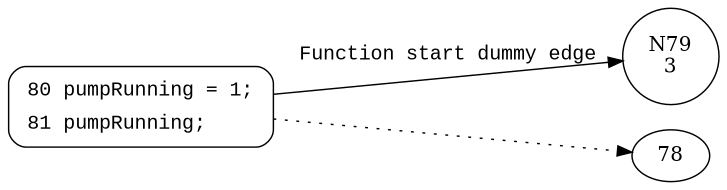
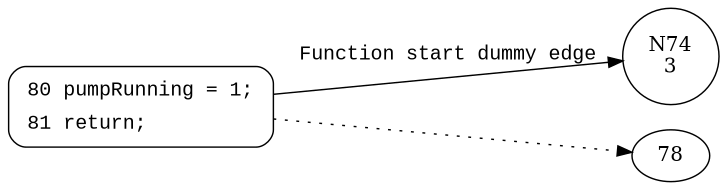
node "N79 3": label "N79 3" -> "N74 3"
node "80": text "pumpRunning;" -> "return;"
